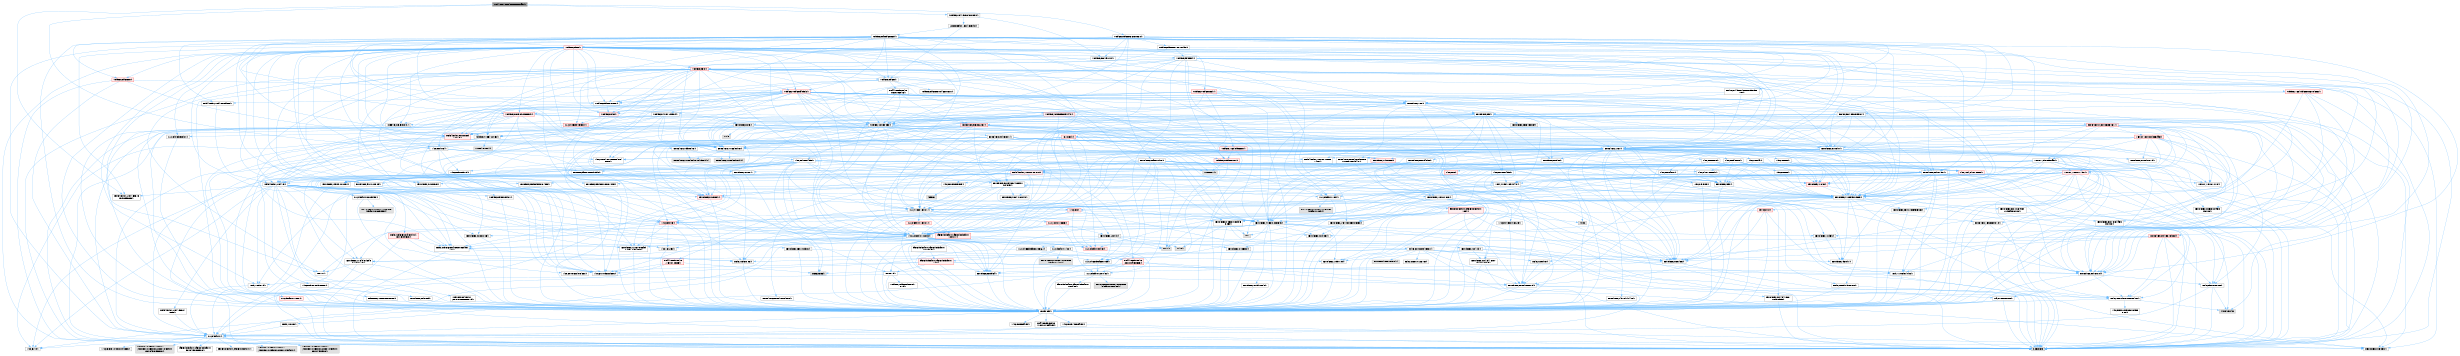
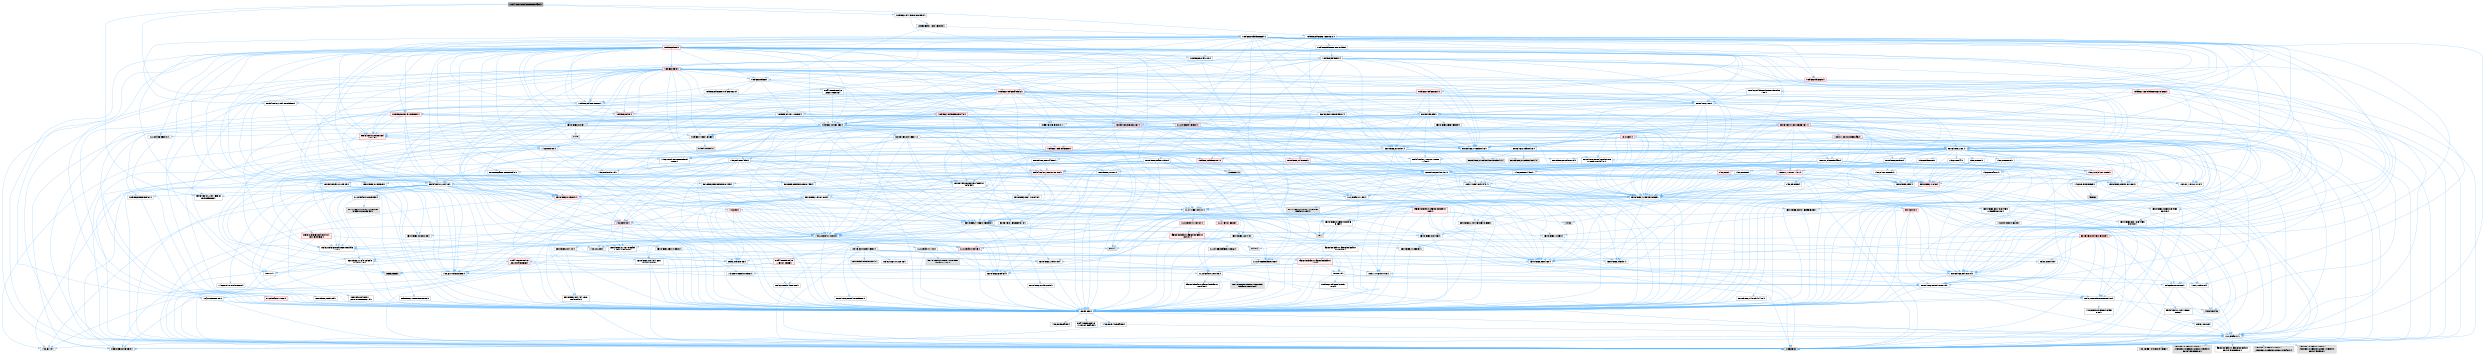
node "GenericPlatform/GenericPlatform.h": removed
